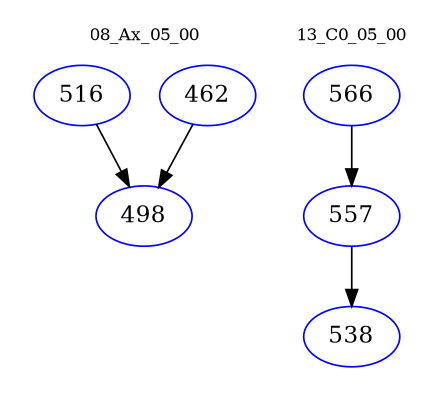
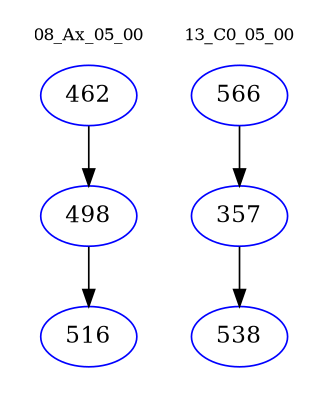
edge "516" -> "498": reversed
node "557": label "557" -> "357"
